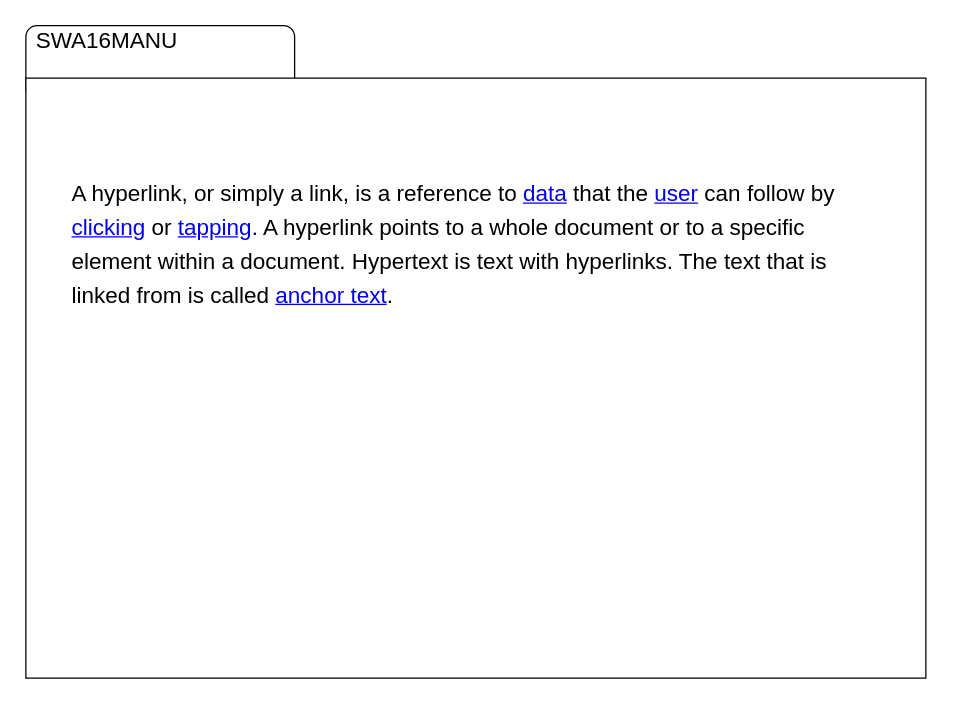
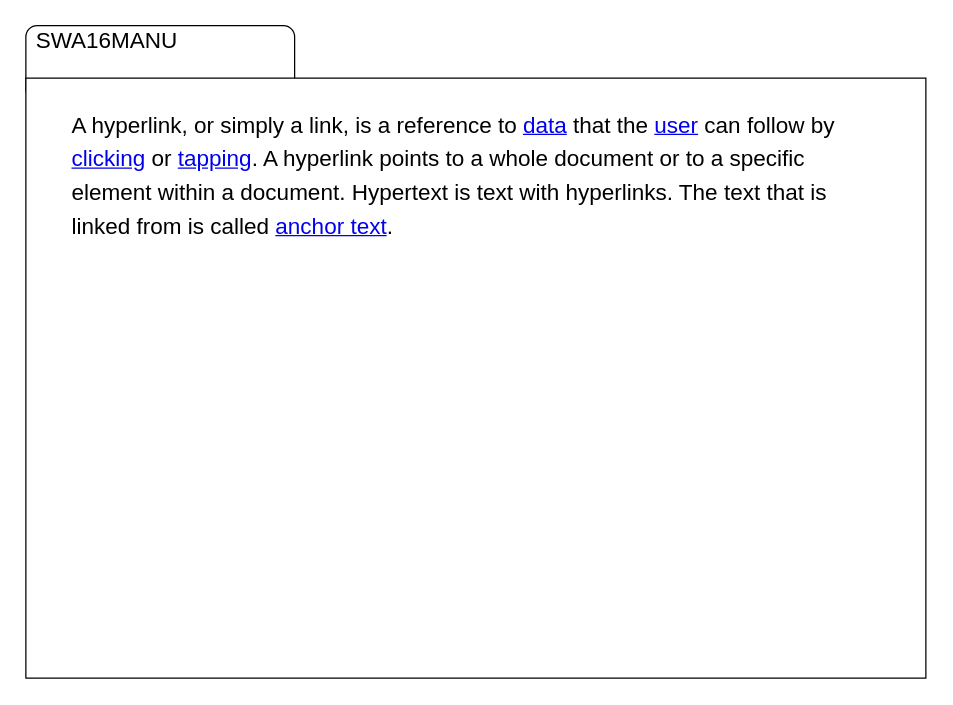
node "A hyperlink, or simply a link, is a reference to data that the user can follow by clicking or tapping. A hyperlink points to a whole document or to a specific element within a document. Hypertext is text with hyperlinks. The text that is linked from is called anchor text.": moved (473, 238) -> (473, 169)
